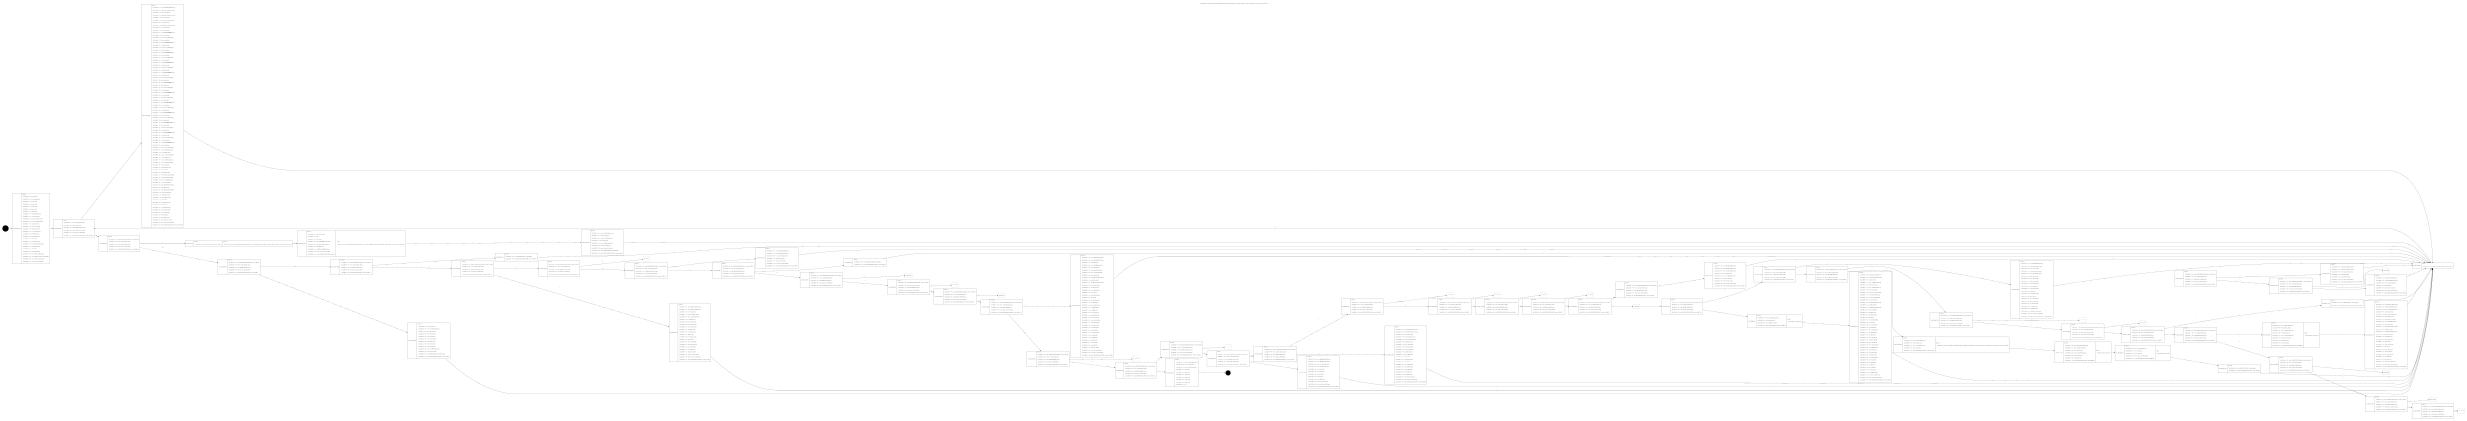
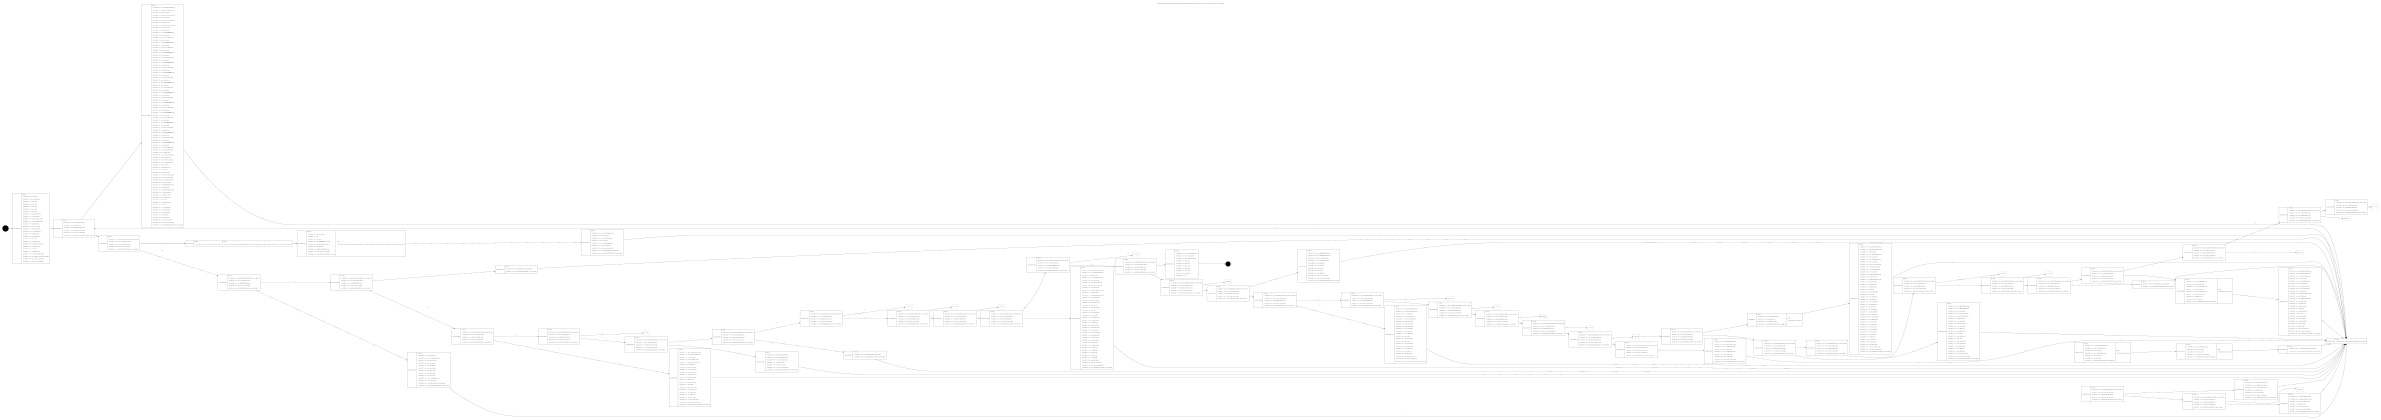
node "0x402265 [18]": removed
